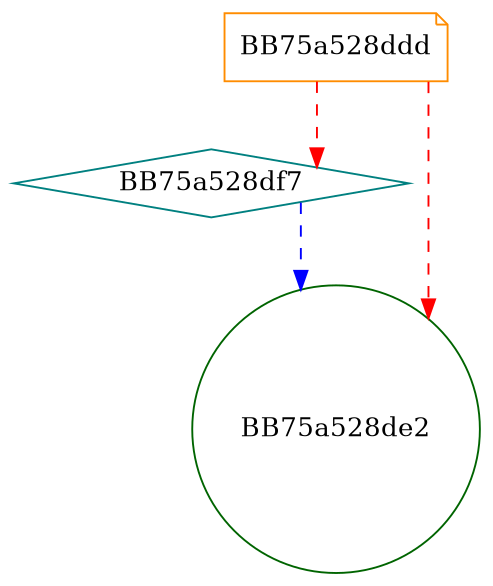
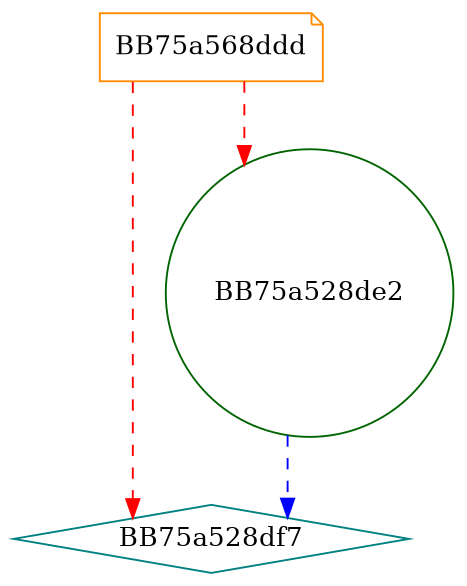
node "BB75a528ddd": label "BB75a528ddd" -> "BB75a568ddd"
edge "BB75a528df7" -> "BB75a528de2": reversed
